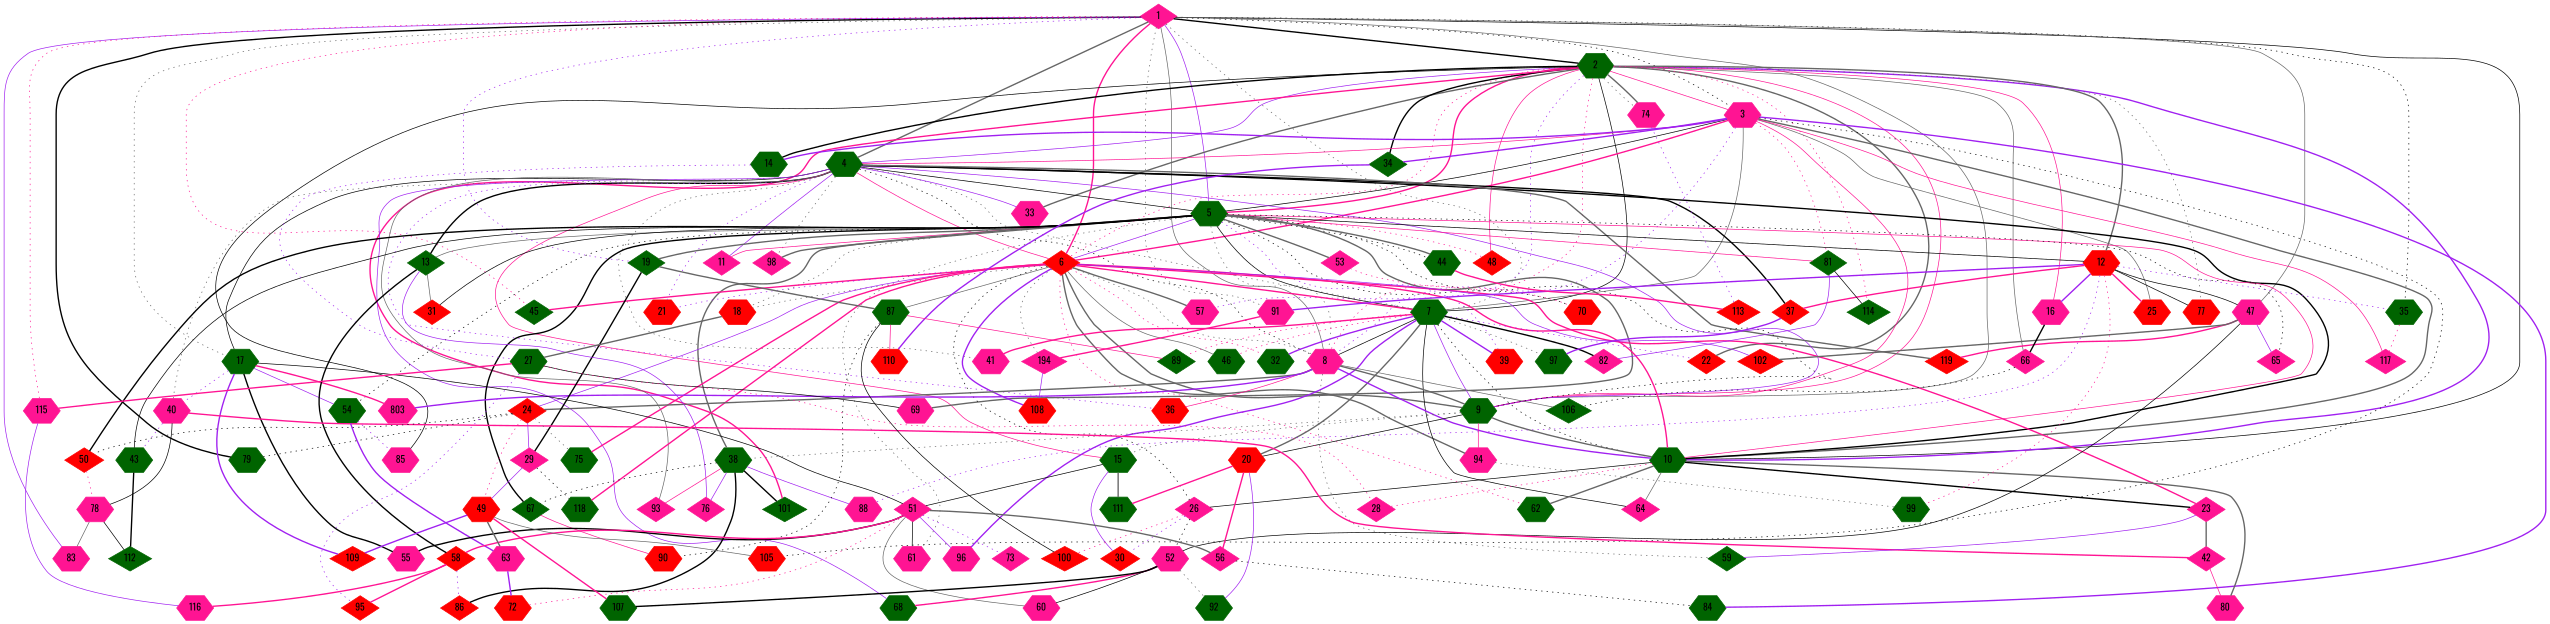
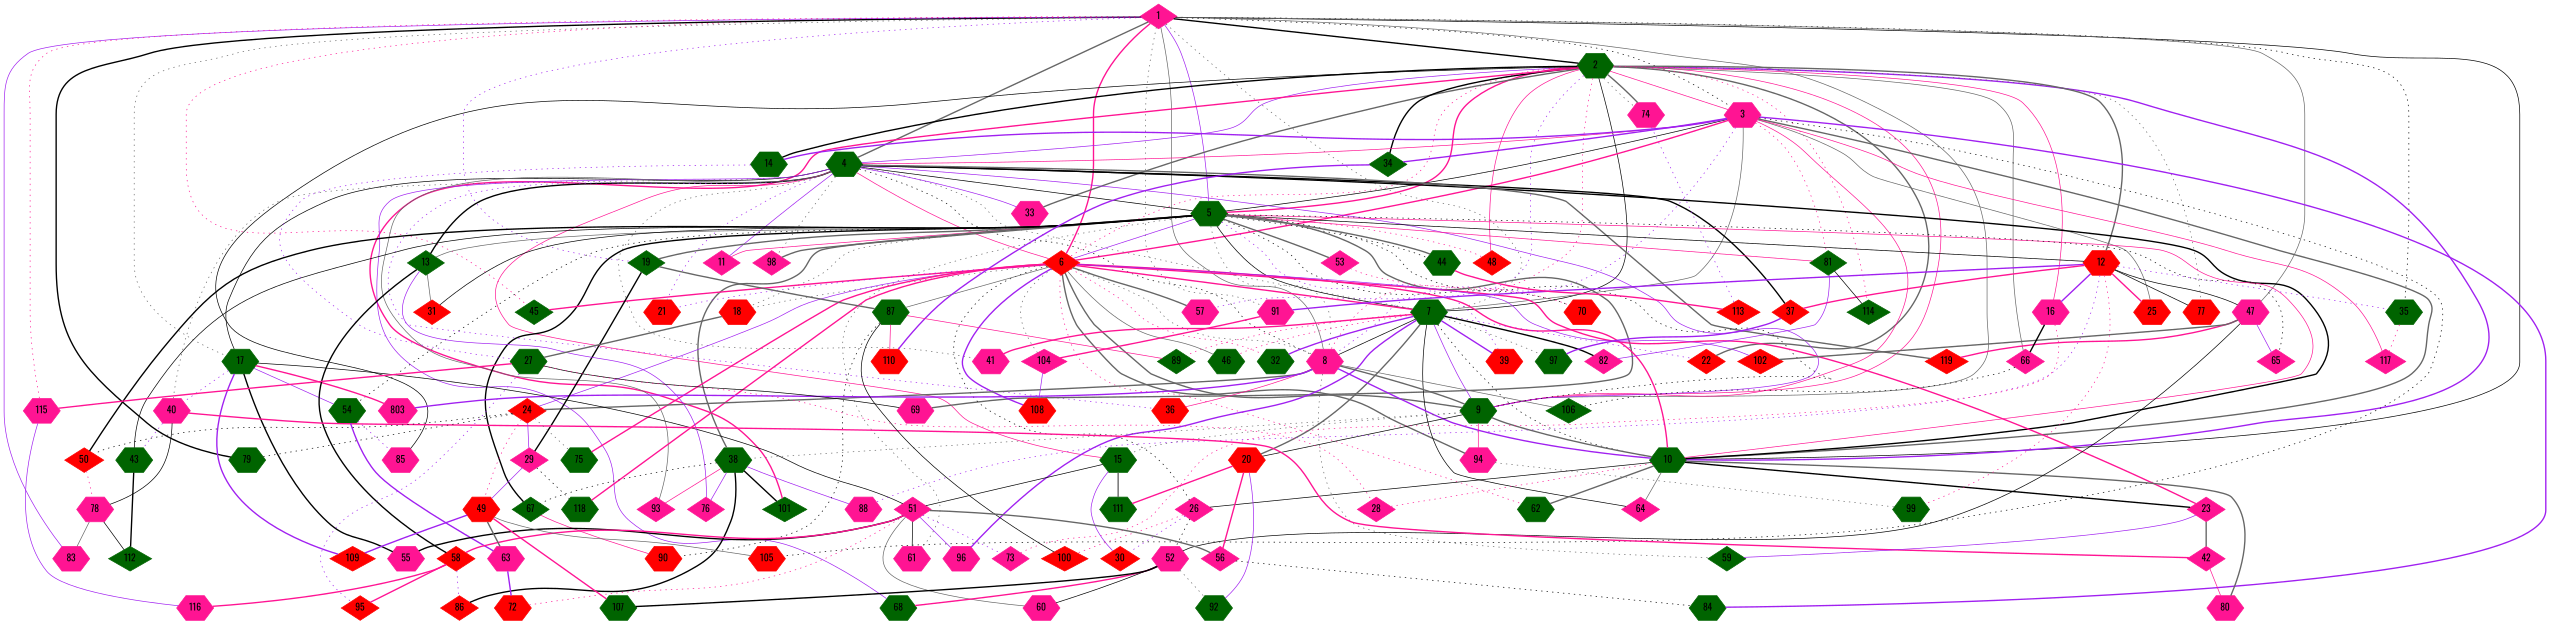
node "194": label "194" -> "104"
edge "16" -- "73": added
